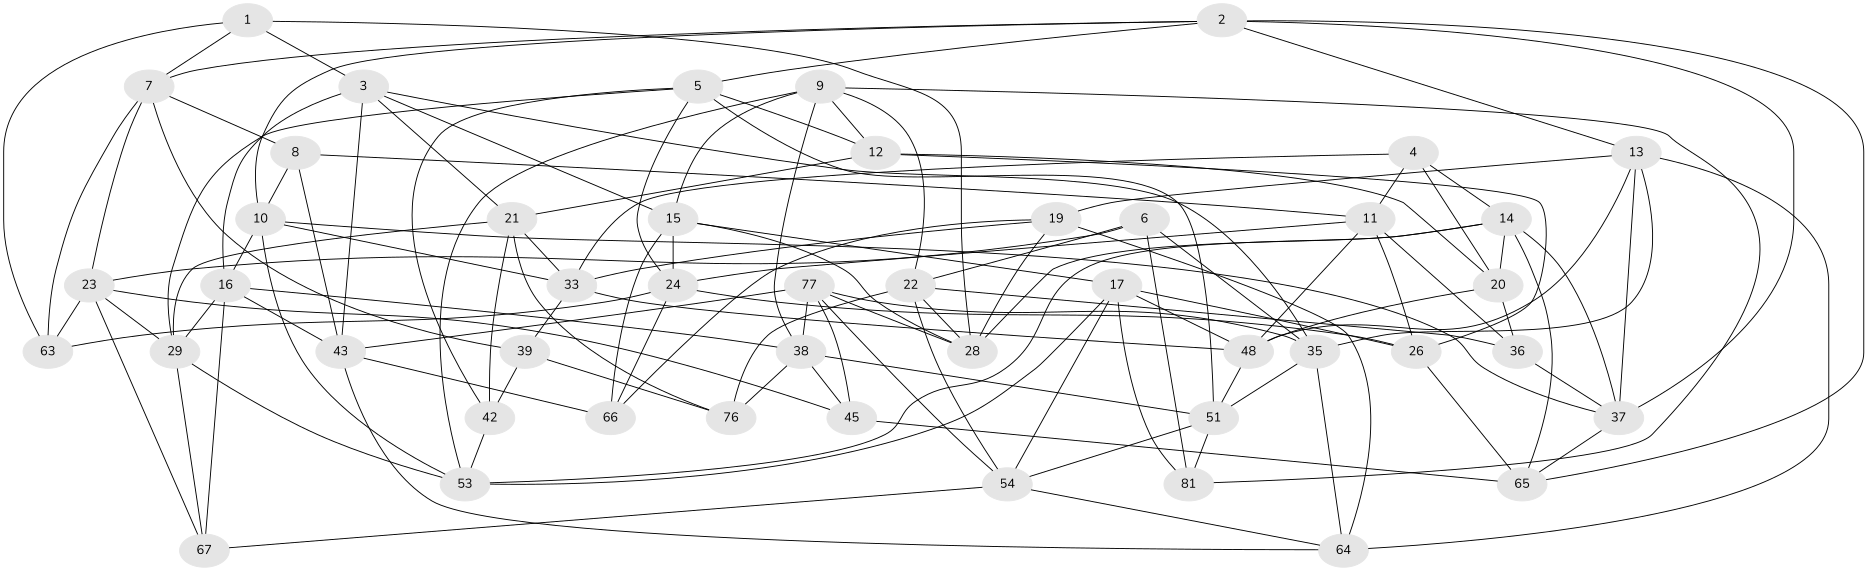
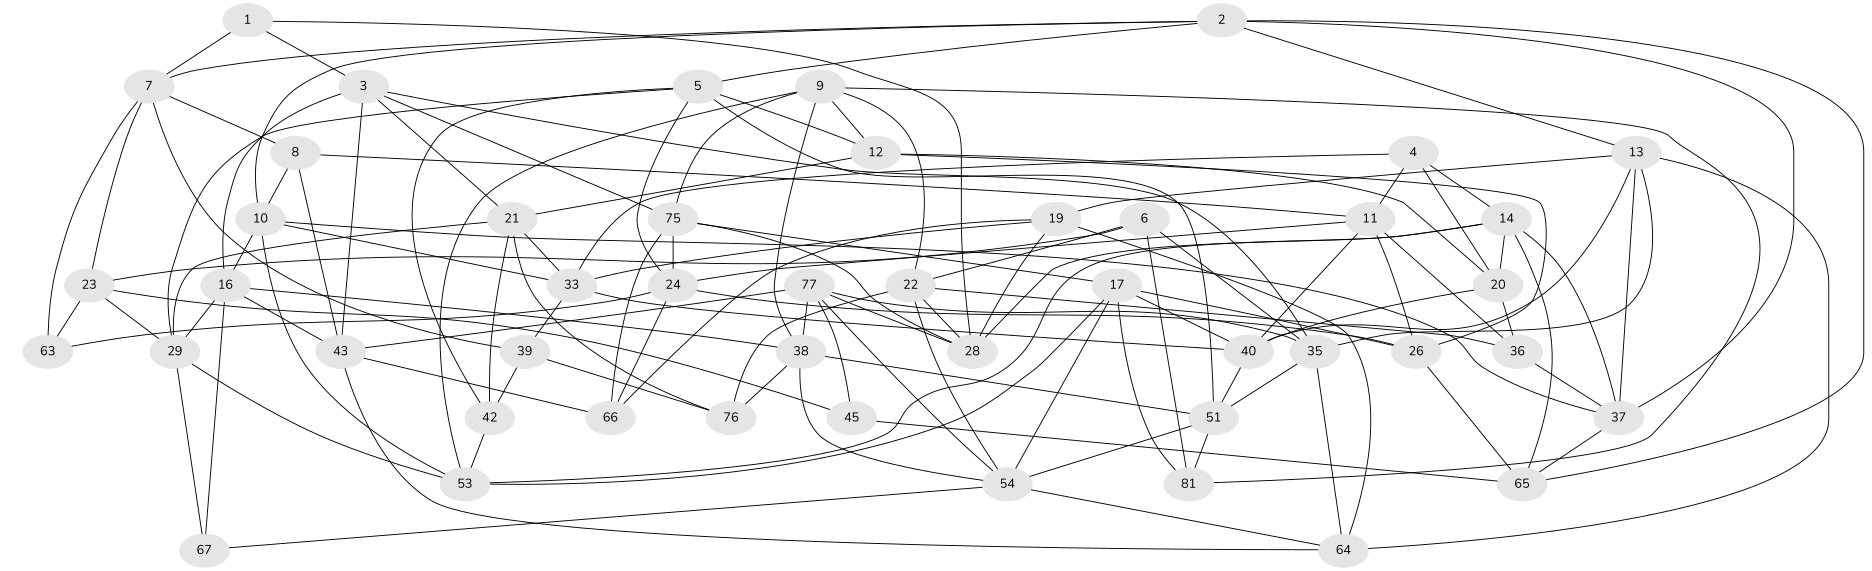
edge "1" -- "63": removed
node "15": label "15" -> "75"
node "48": label "48" -> "40"
edge "38" -- "45": now "38" -- "54"
edge "23" -- "67": removed
